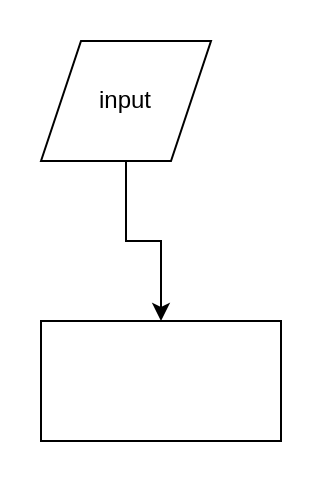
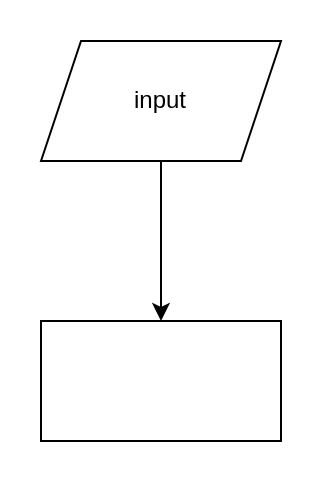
node "input": size 170x120 -> 240x120
